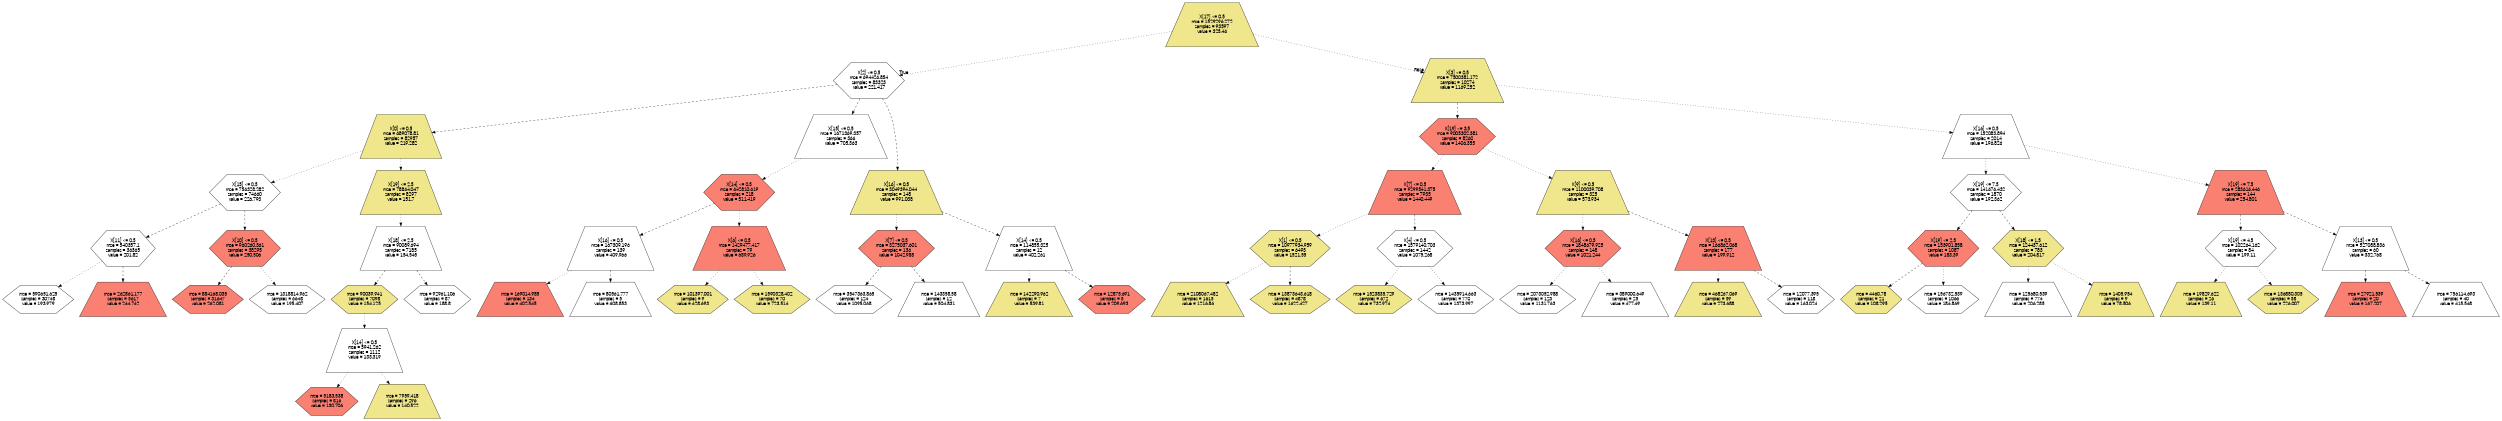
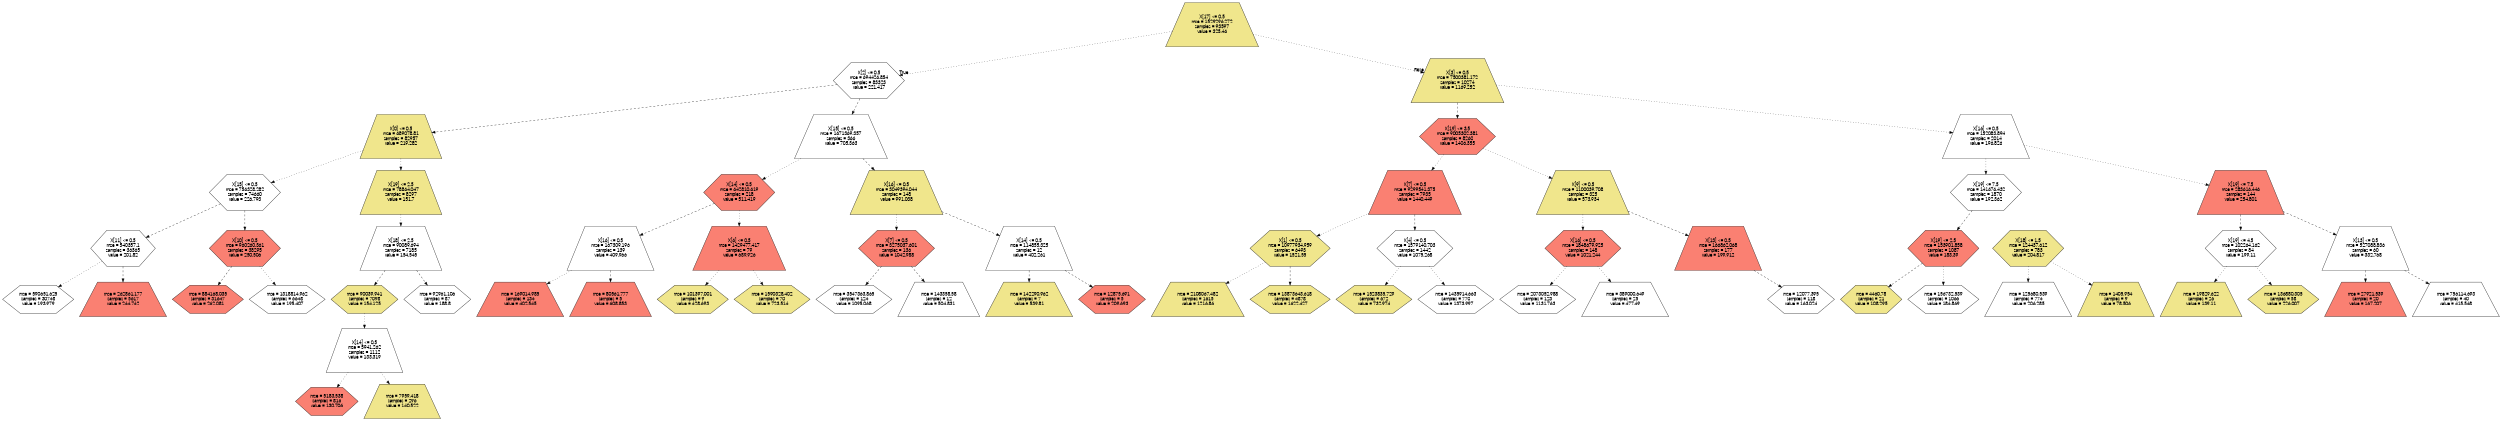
edge "X[2] <= 0.5 mse = 694426.854 samples = 83323 value = 221.417" -> "X[16] <= 0.5 mse = 3049394.044 samples = 148 value = 991.038": now "X[15] <= 0.5 mse = 1671369.357 samples = 366 value = 705.363" -> "X[16] <= 0.5 mse = 3049394.044 samples = 148 value = 991.038"
edge "X[19] <= 7.5 mse = 141676.432 samples = 1870 value = 192.362" -> "X[18] <= 1.5 mse = 124437.612 samples = 783 value = 204.817": removed
edge "X[14] <= 0.5 mse = 114855.325 samples = 12 value = 402.261" -> "mse = 142290.962 samples = 7 value = 539.81": style dotted -> dashed
node "mse = 80561.777 samples = 5 value = 608.853": fillcolor white -> salmon
node "mse = 468267.069 samples = 59 value = 273.688": removed
